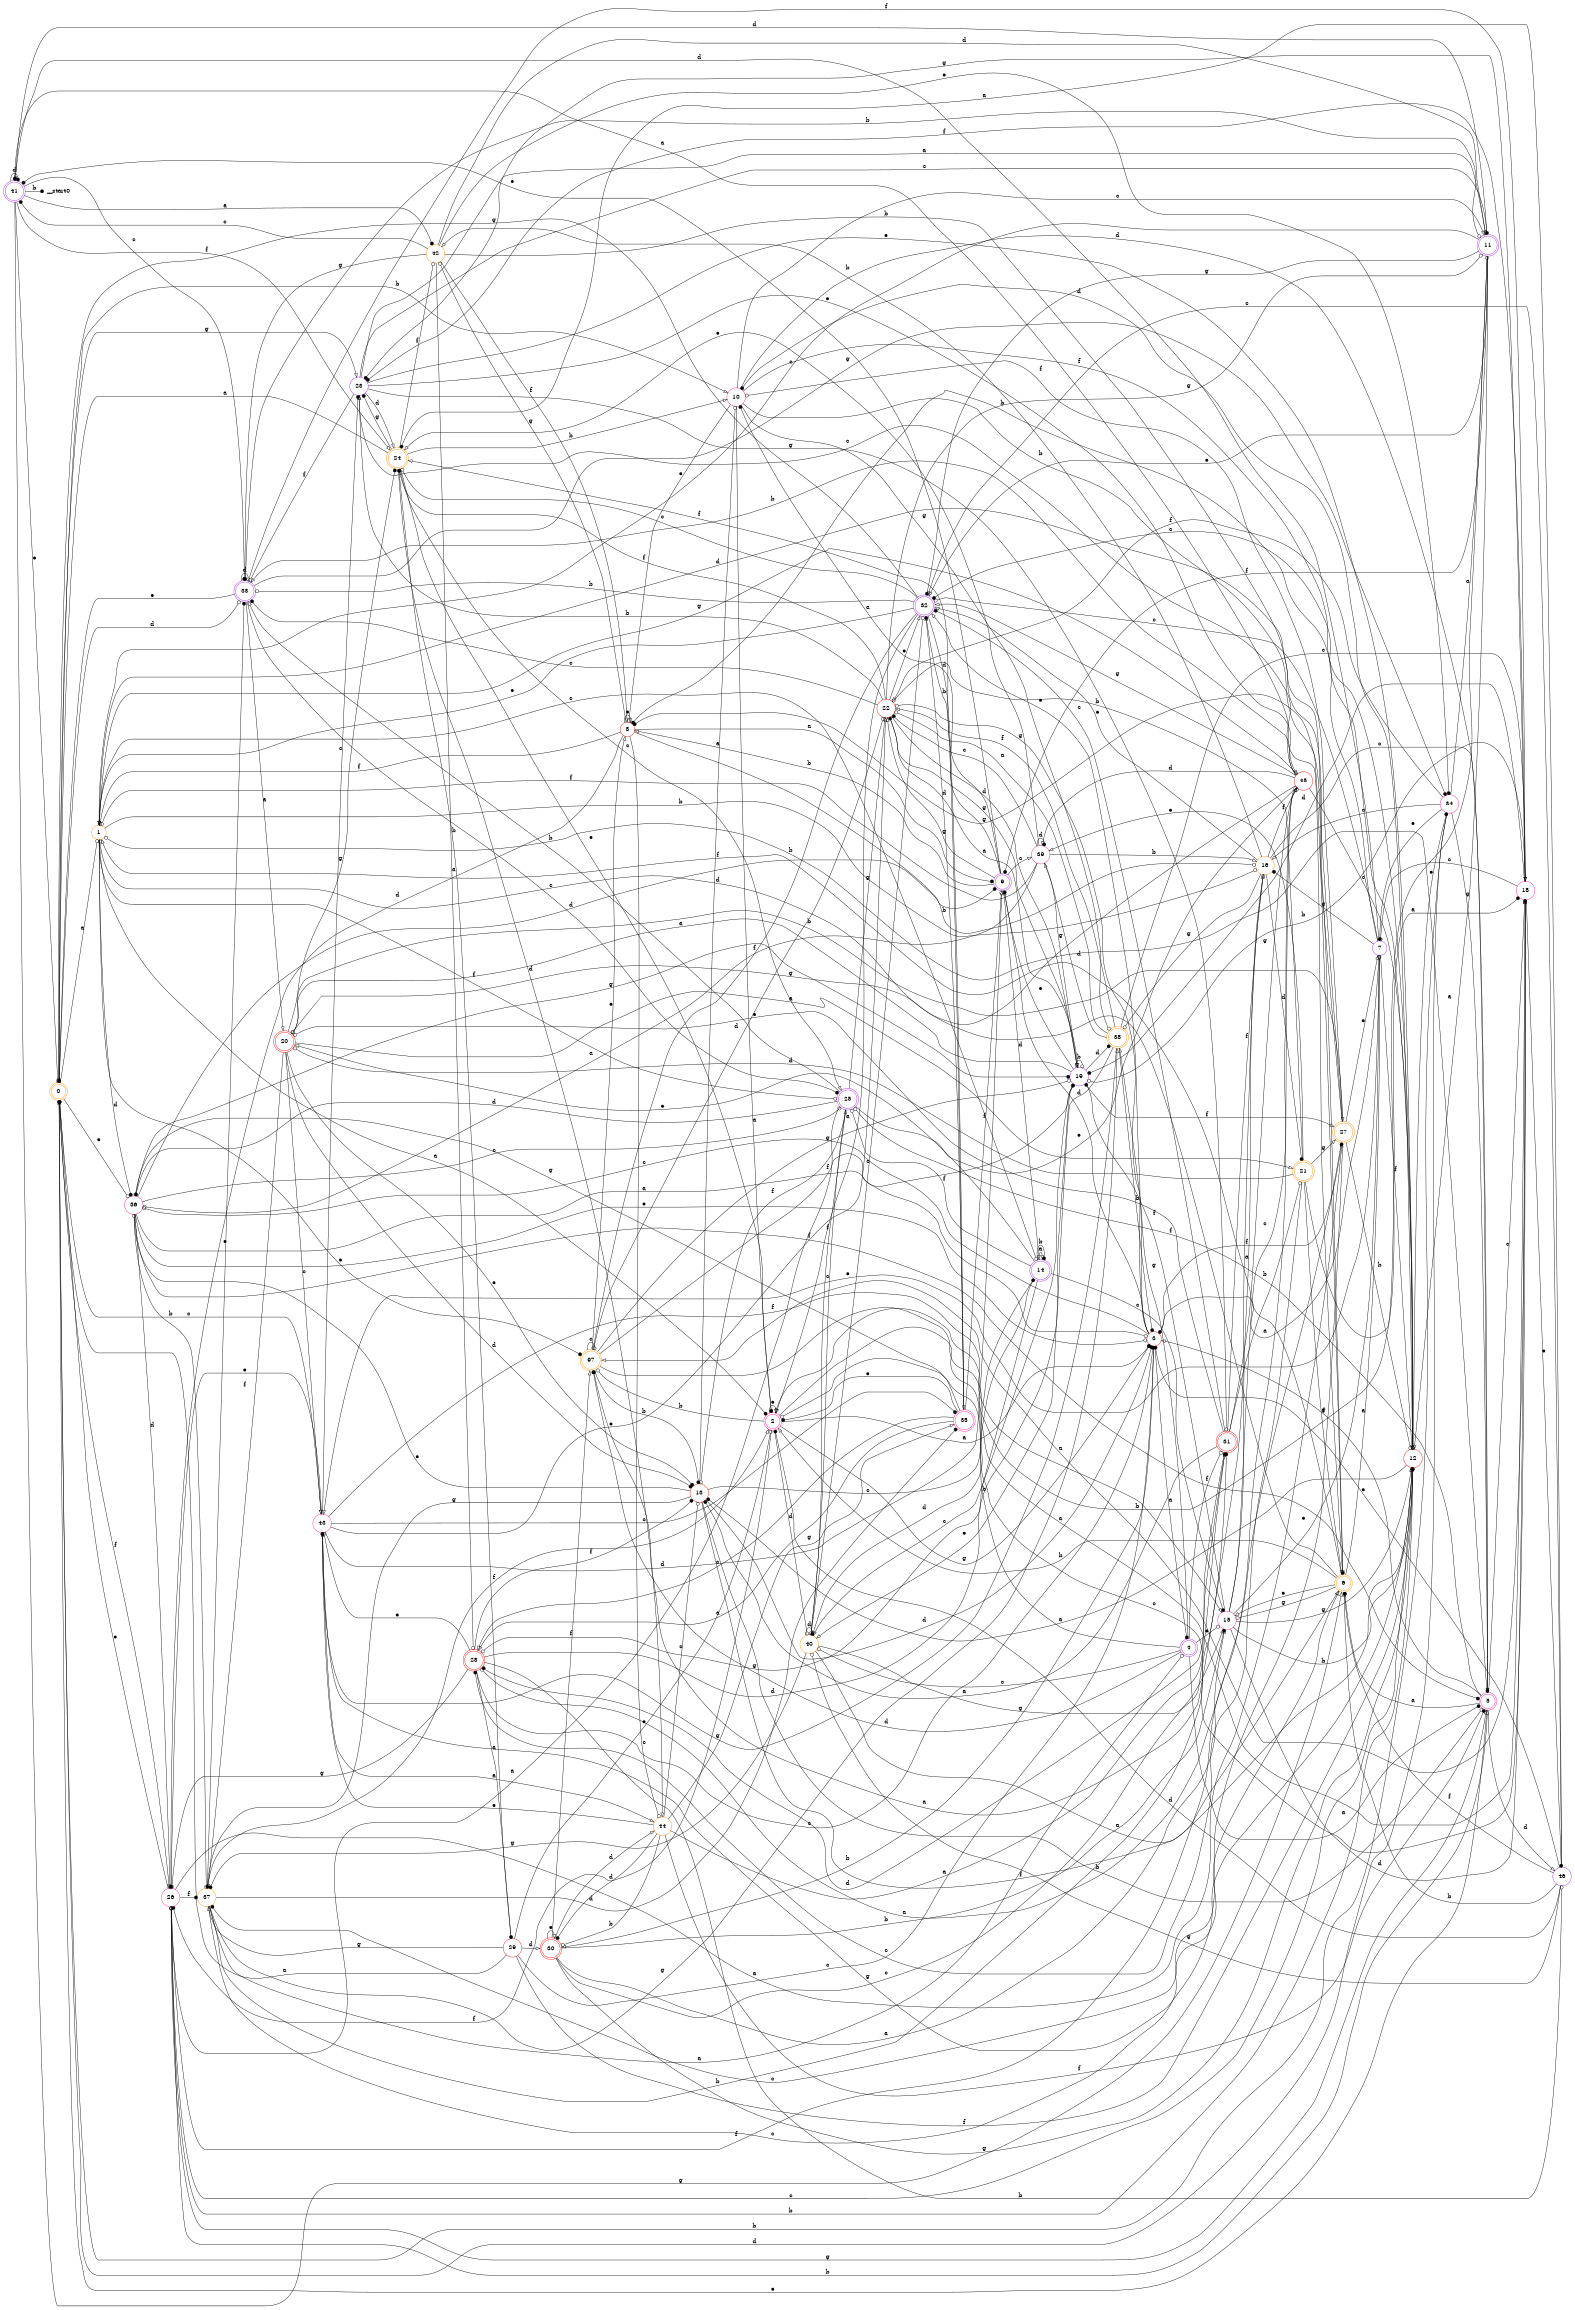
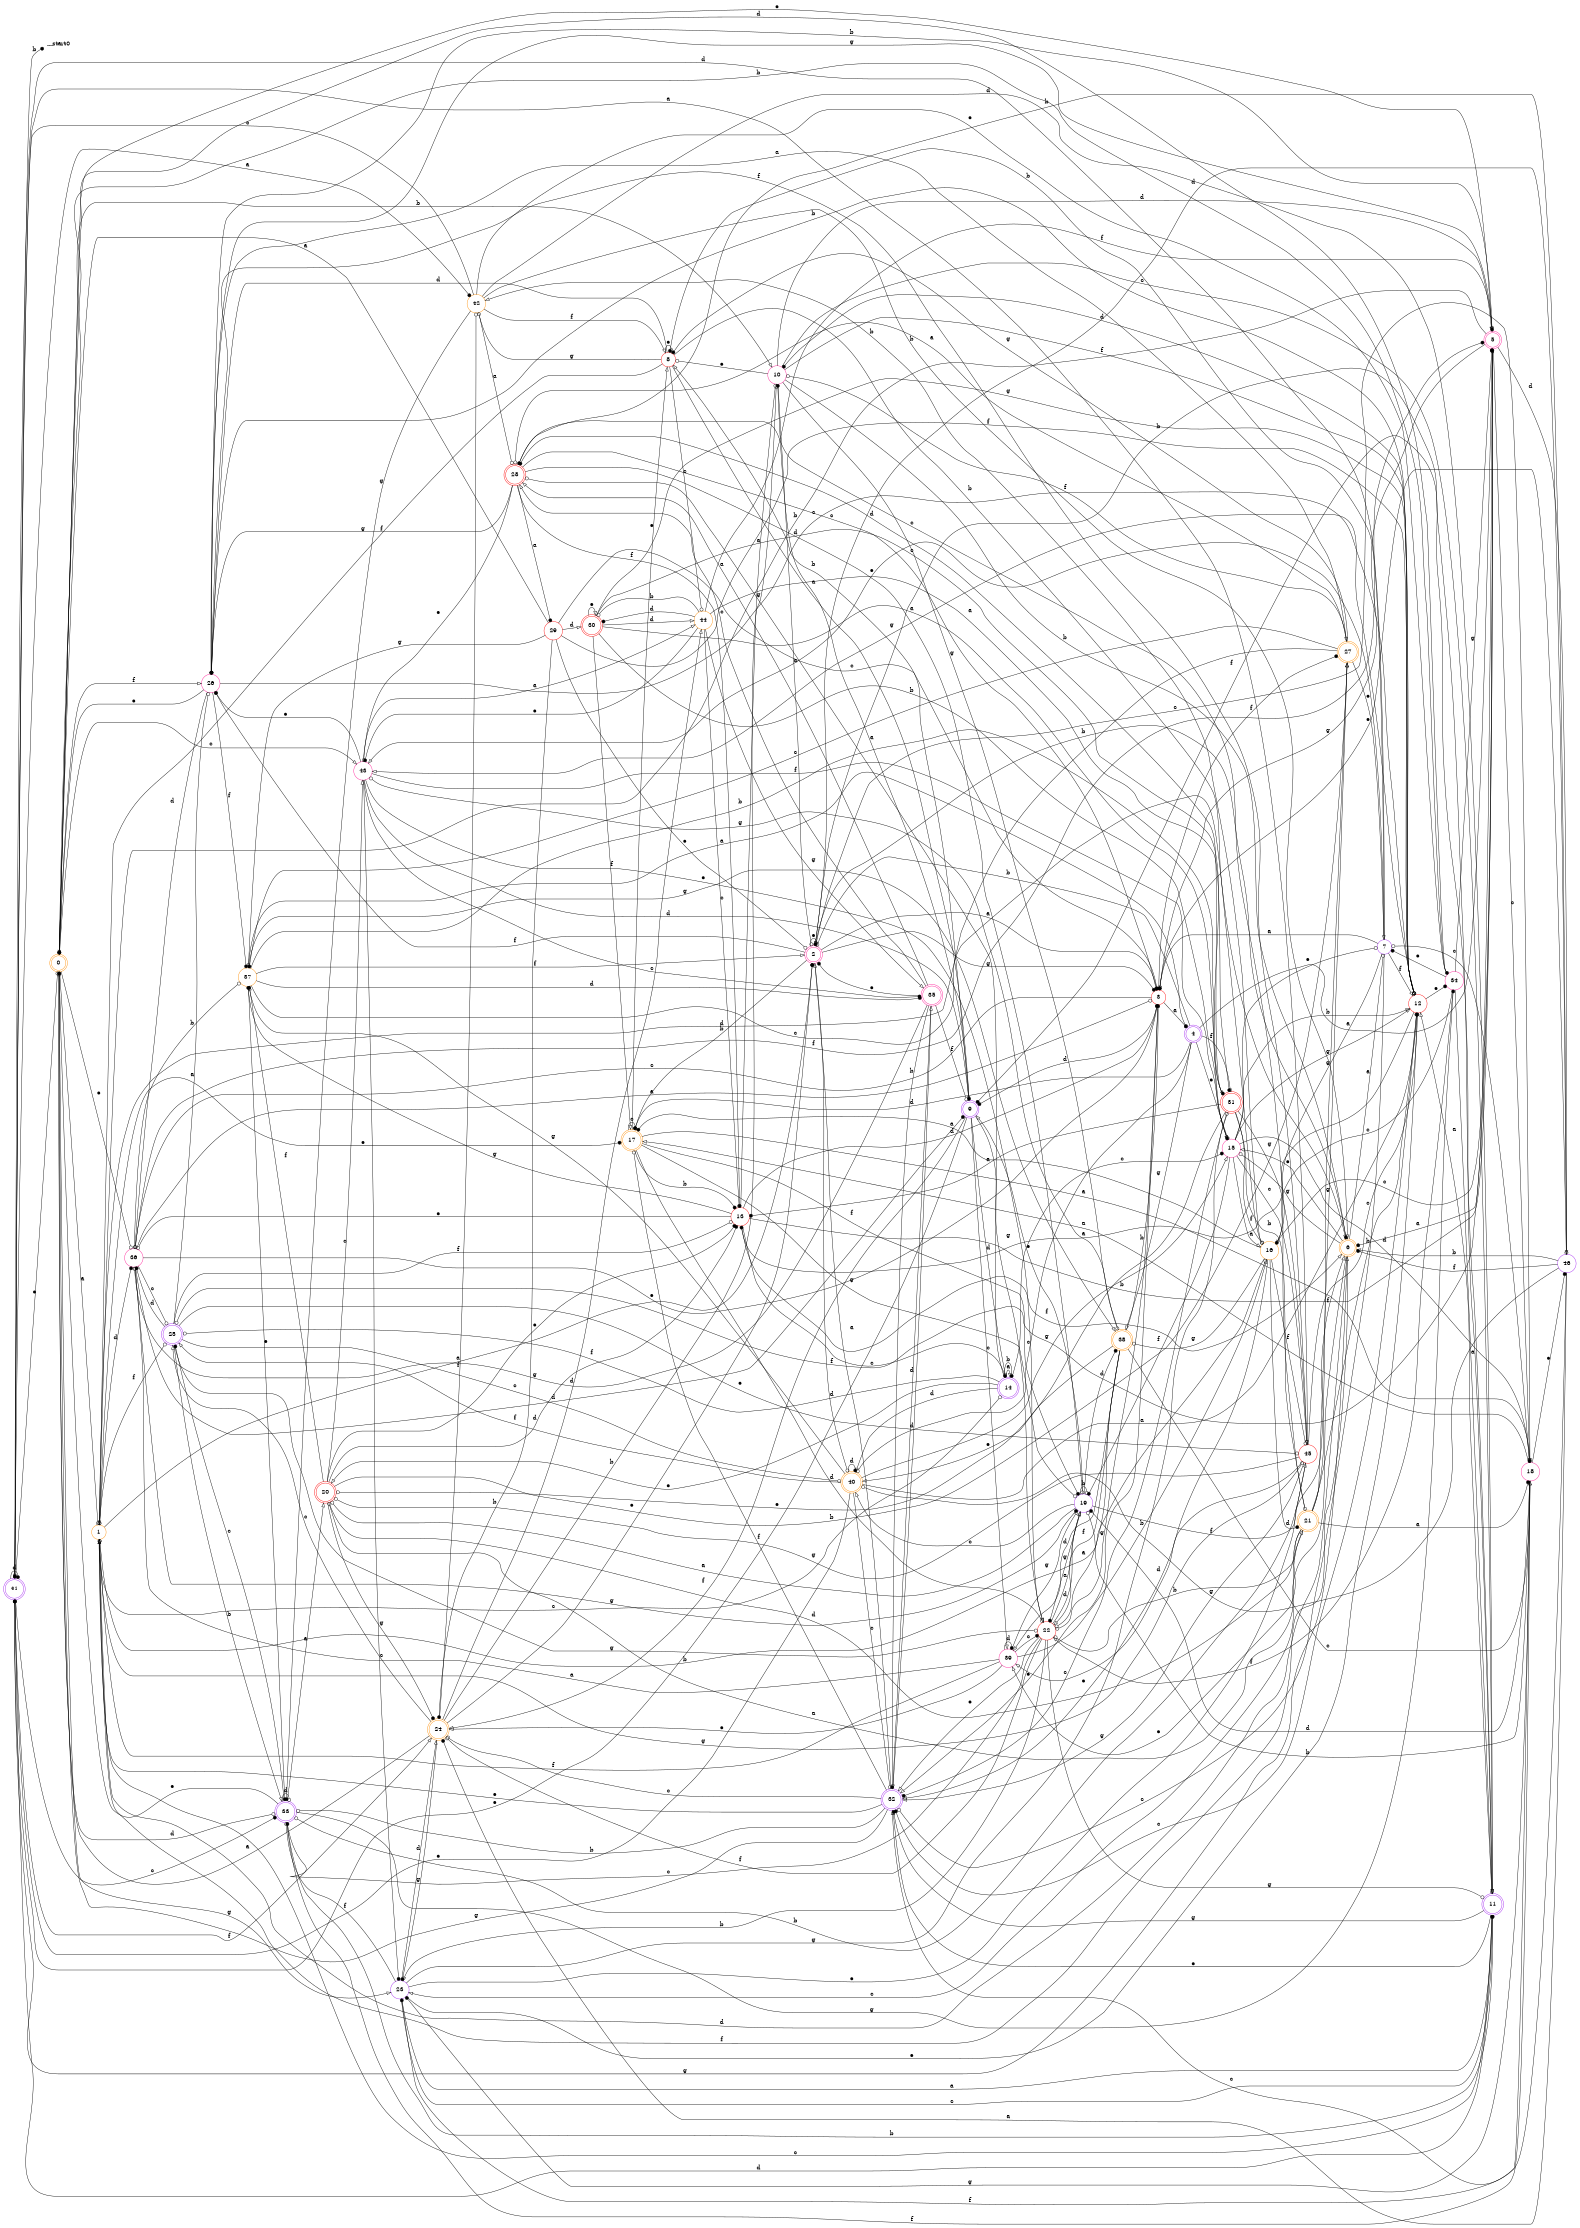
edge "45" -> "33": arrowhead onormal -> odot
edge "27" -> "12": now "21" -> "12"
node "97": label "97" -> "17"
edge "36" -> "26": reversed
node "40": shape circle -> doublecircle
edge "3" -> "30": removed, label "b"
edge "40" -> "41": added, label "e"
